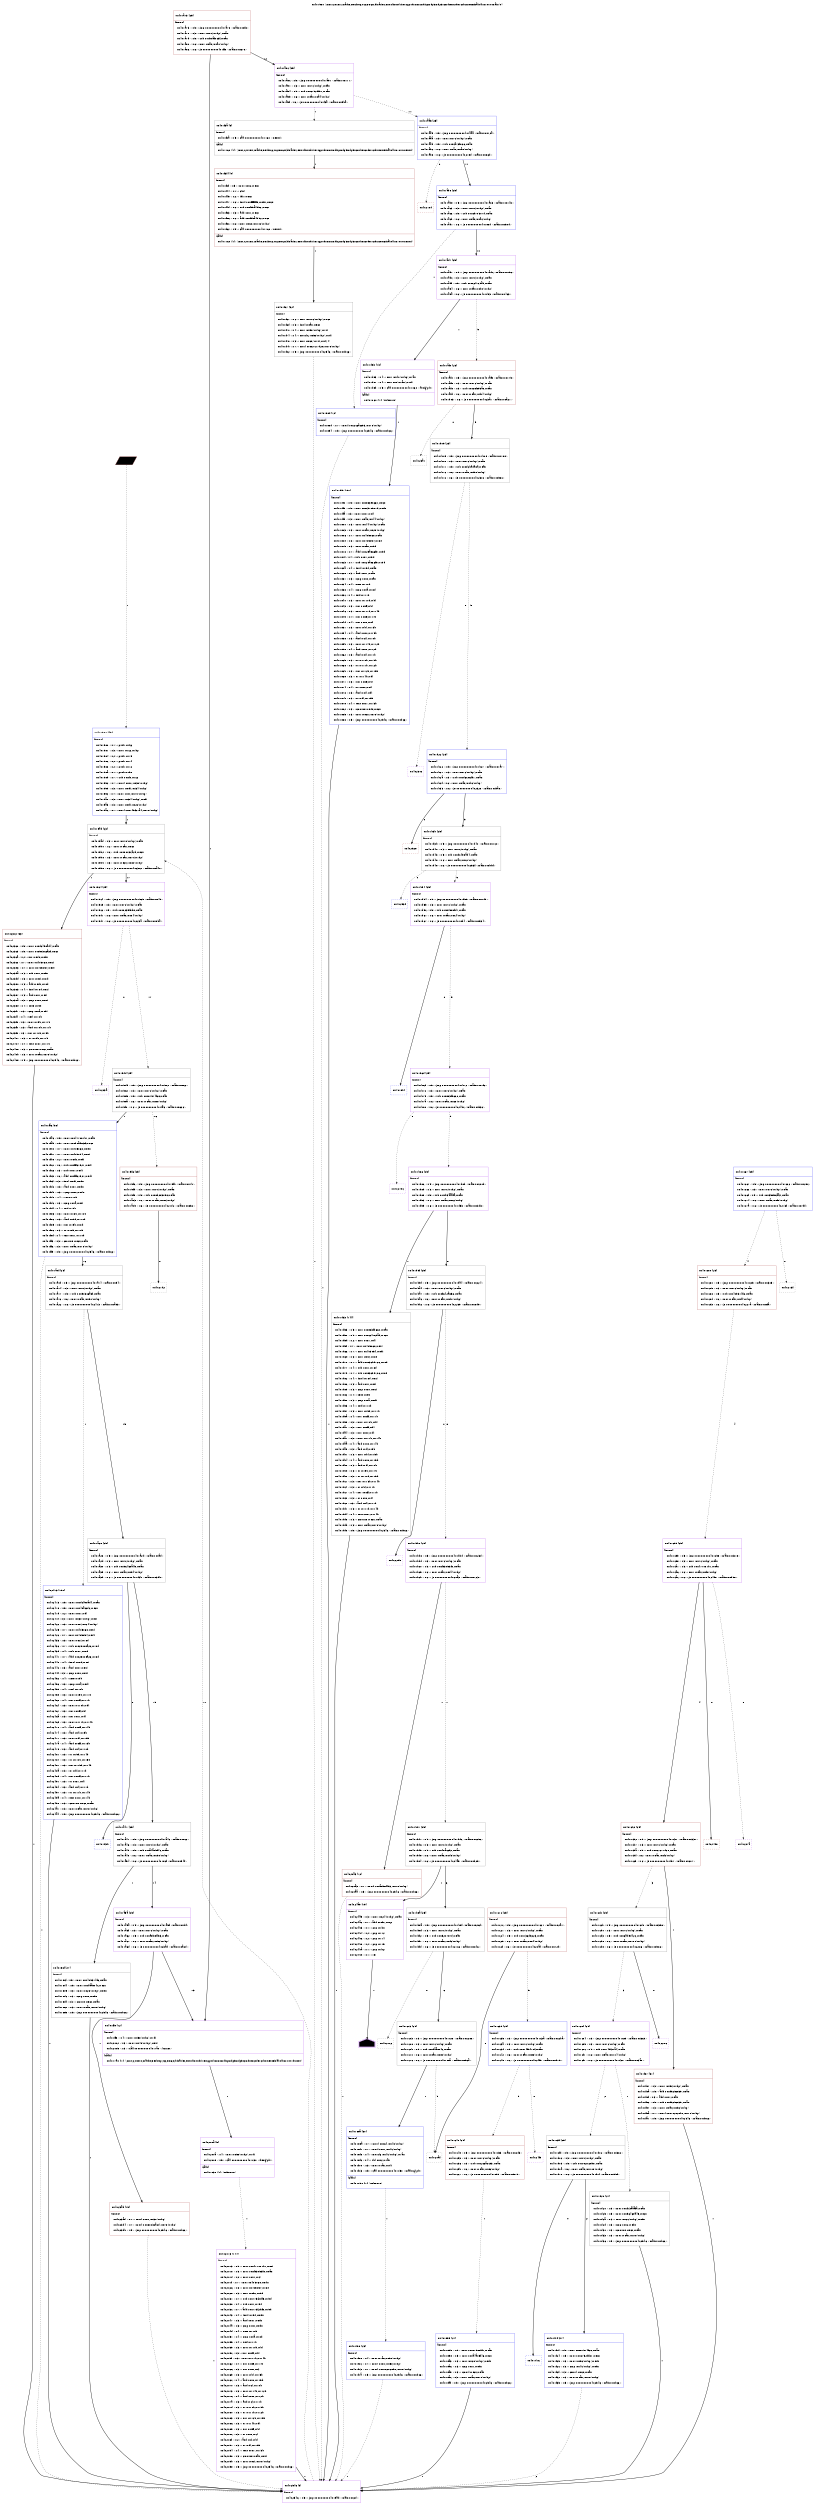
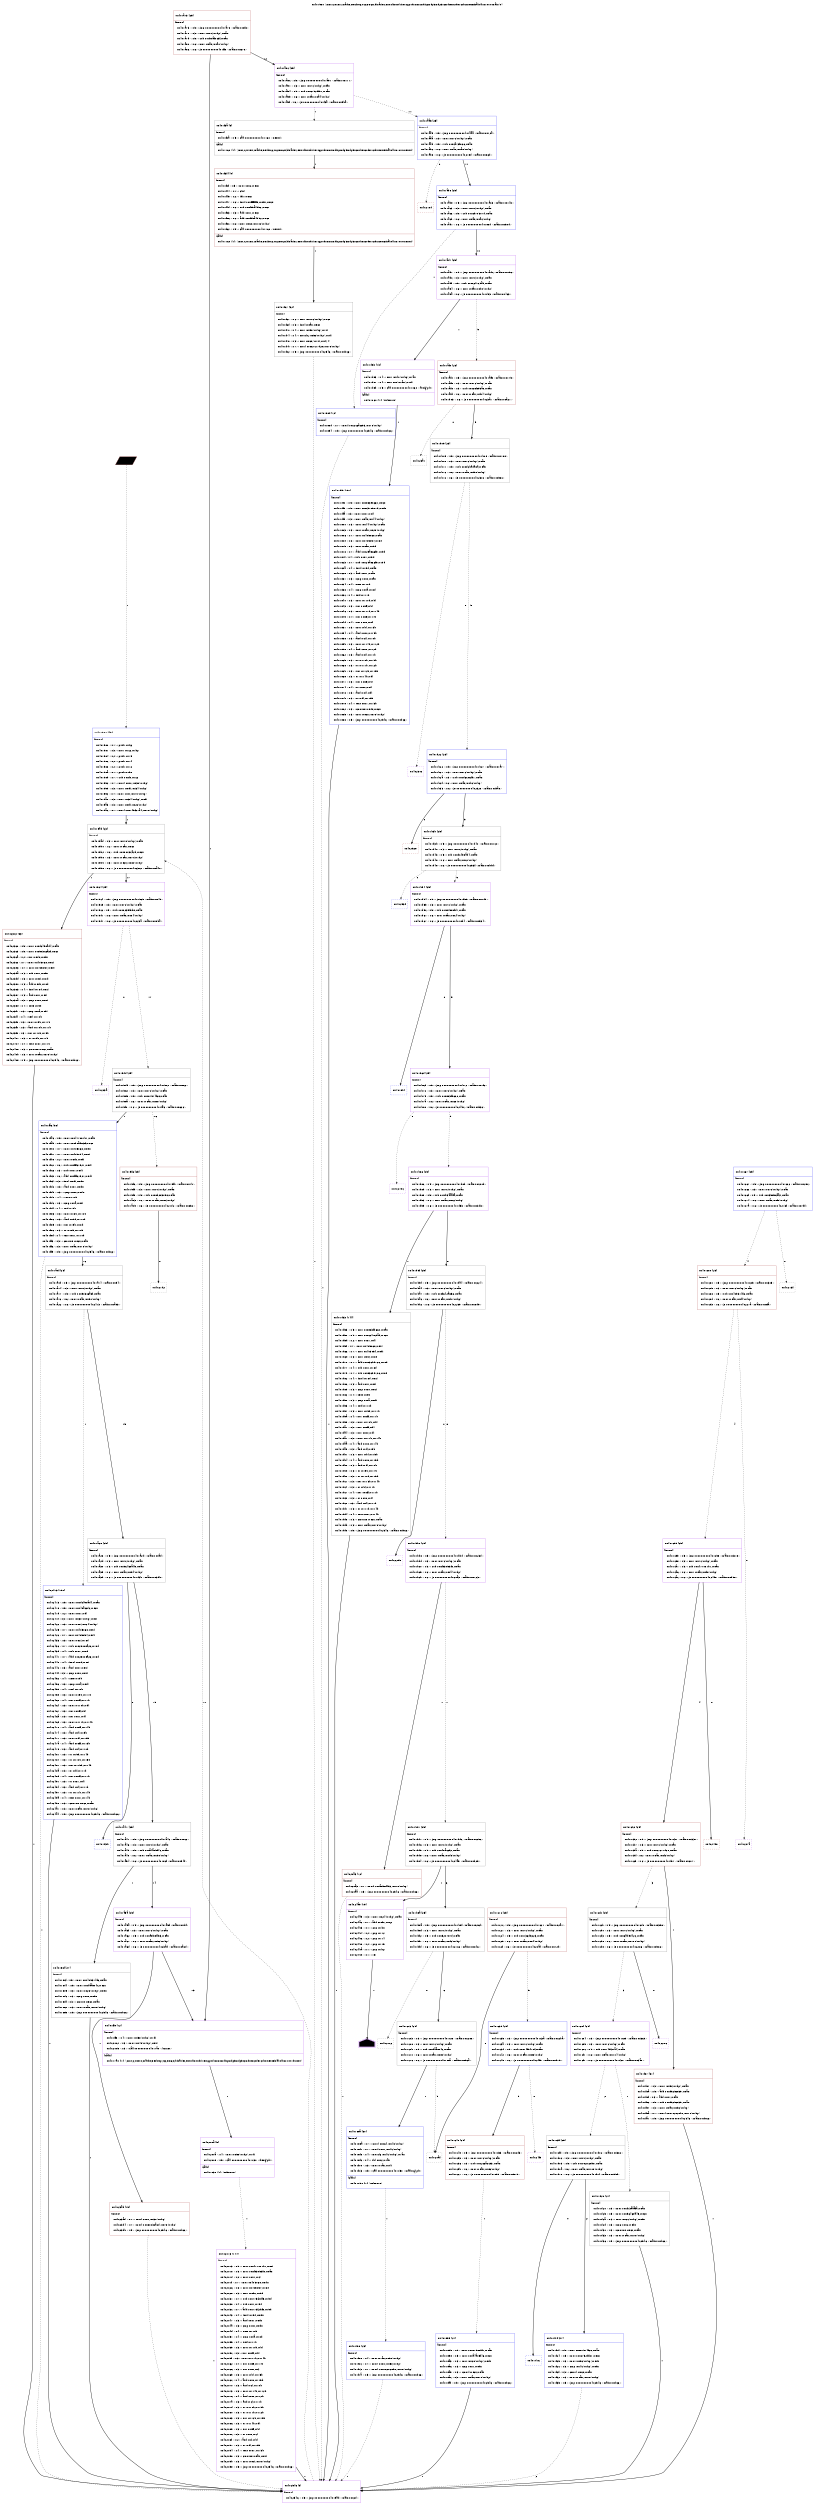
edge "0x401b54 [25]" -> "0x401b6d [25]": style dashed -> bold
edge "0x401c99 [25]" -> "0x40227a": now "0x401c80 [25]" -> "0x40227a"
edge "0x401c35 [25]" -> "0x401c4e [25]": style dashed -> bold
